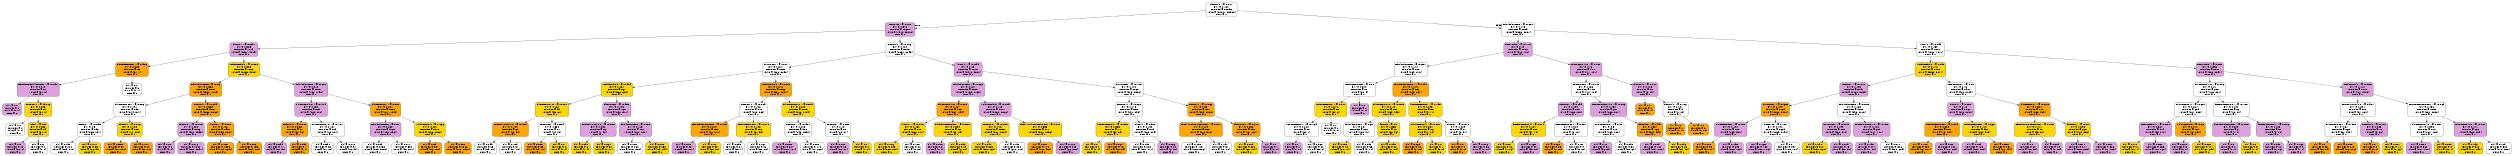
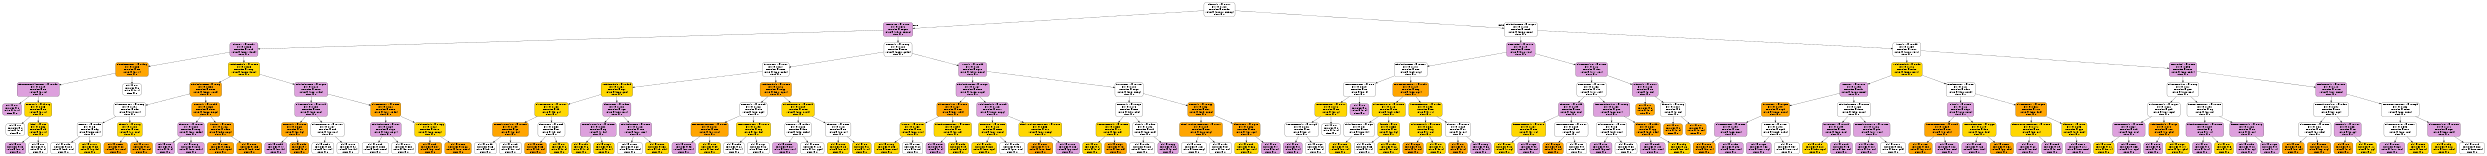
node "gini = 0.0 samples = 2 value = [5, 0] class = 0": label "gini = 0.0 samples = 2 value = [5, 0] class = 0" -> "gini = 0.0 samples = 2 value = [5, 0] mbp = 0"
node "gini = 0.411 samples = 28 value = [11, 27] class = 1": fillcolor plum -> gold
node "gini = 0.227 samples = 386 value = [77, 512] class = 1": removed
